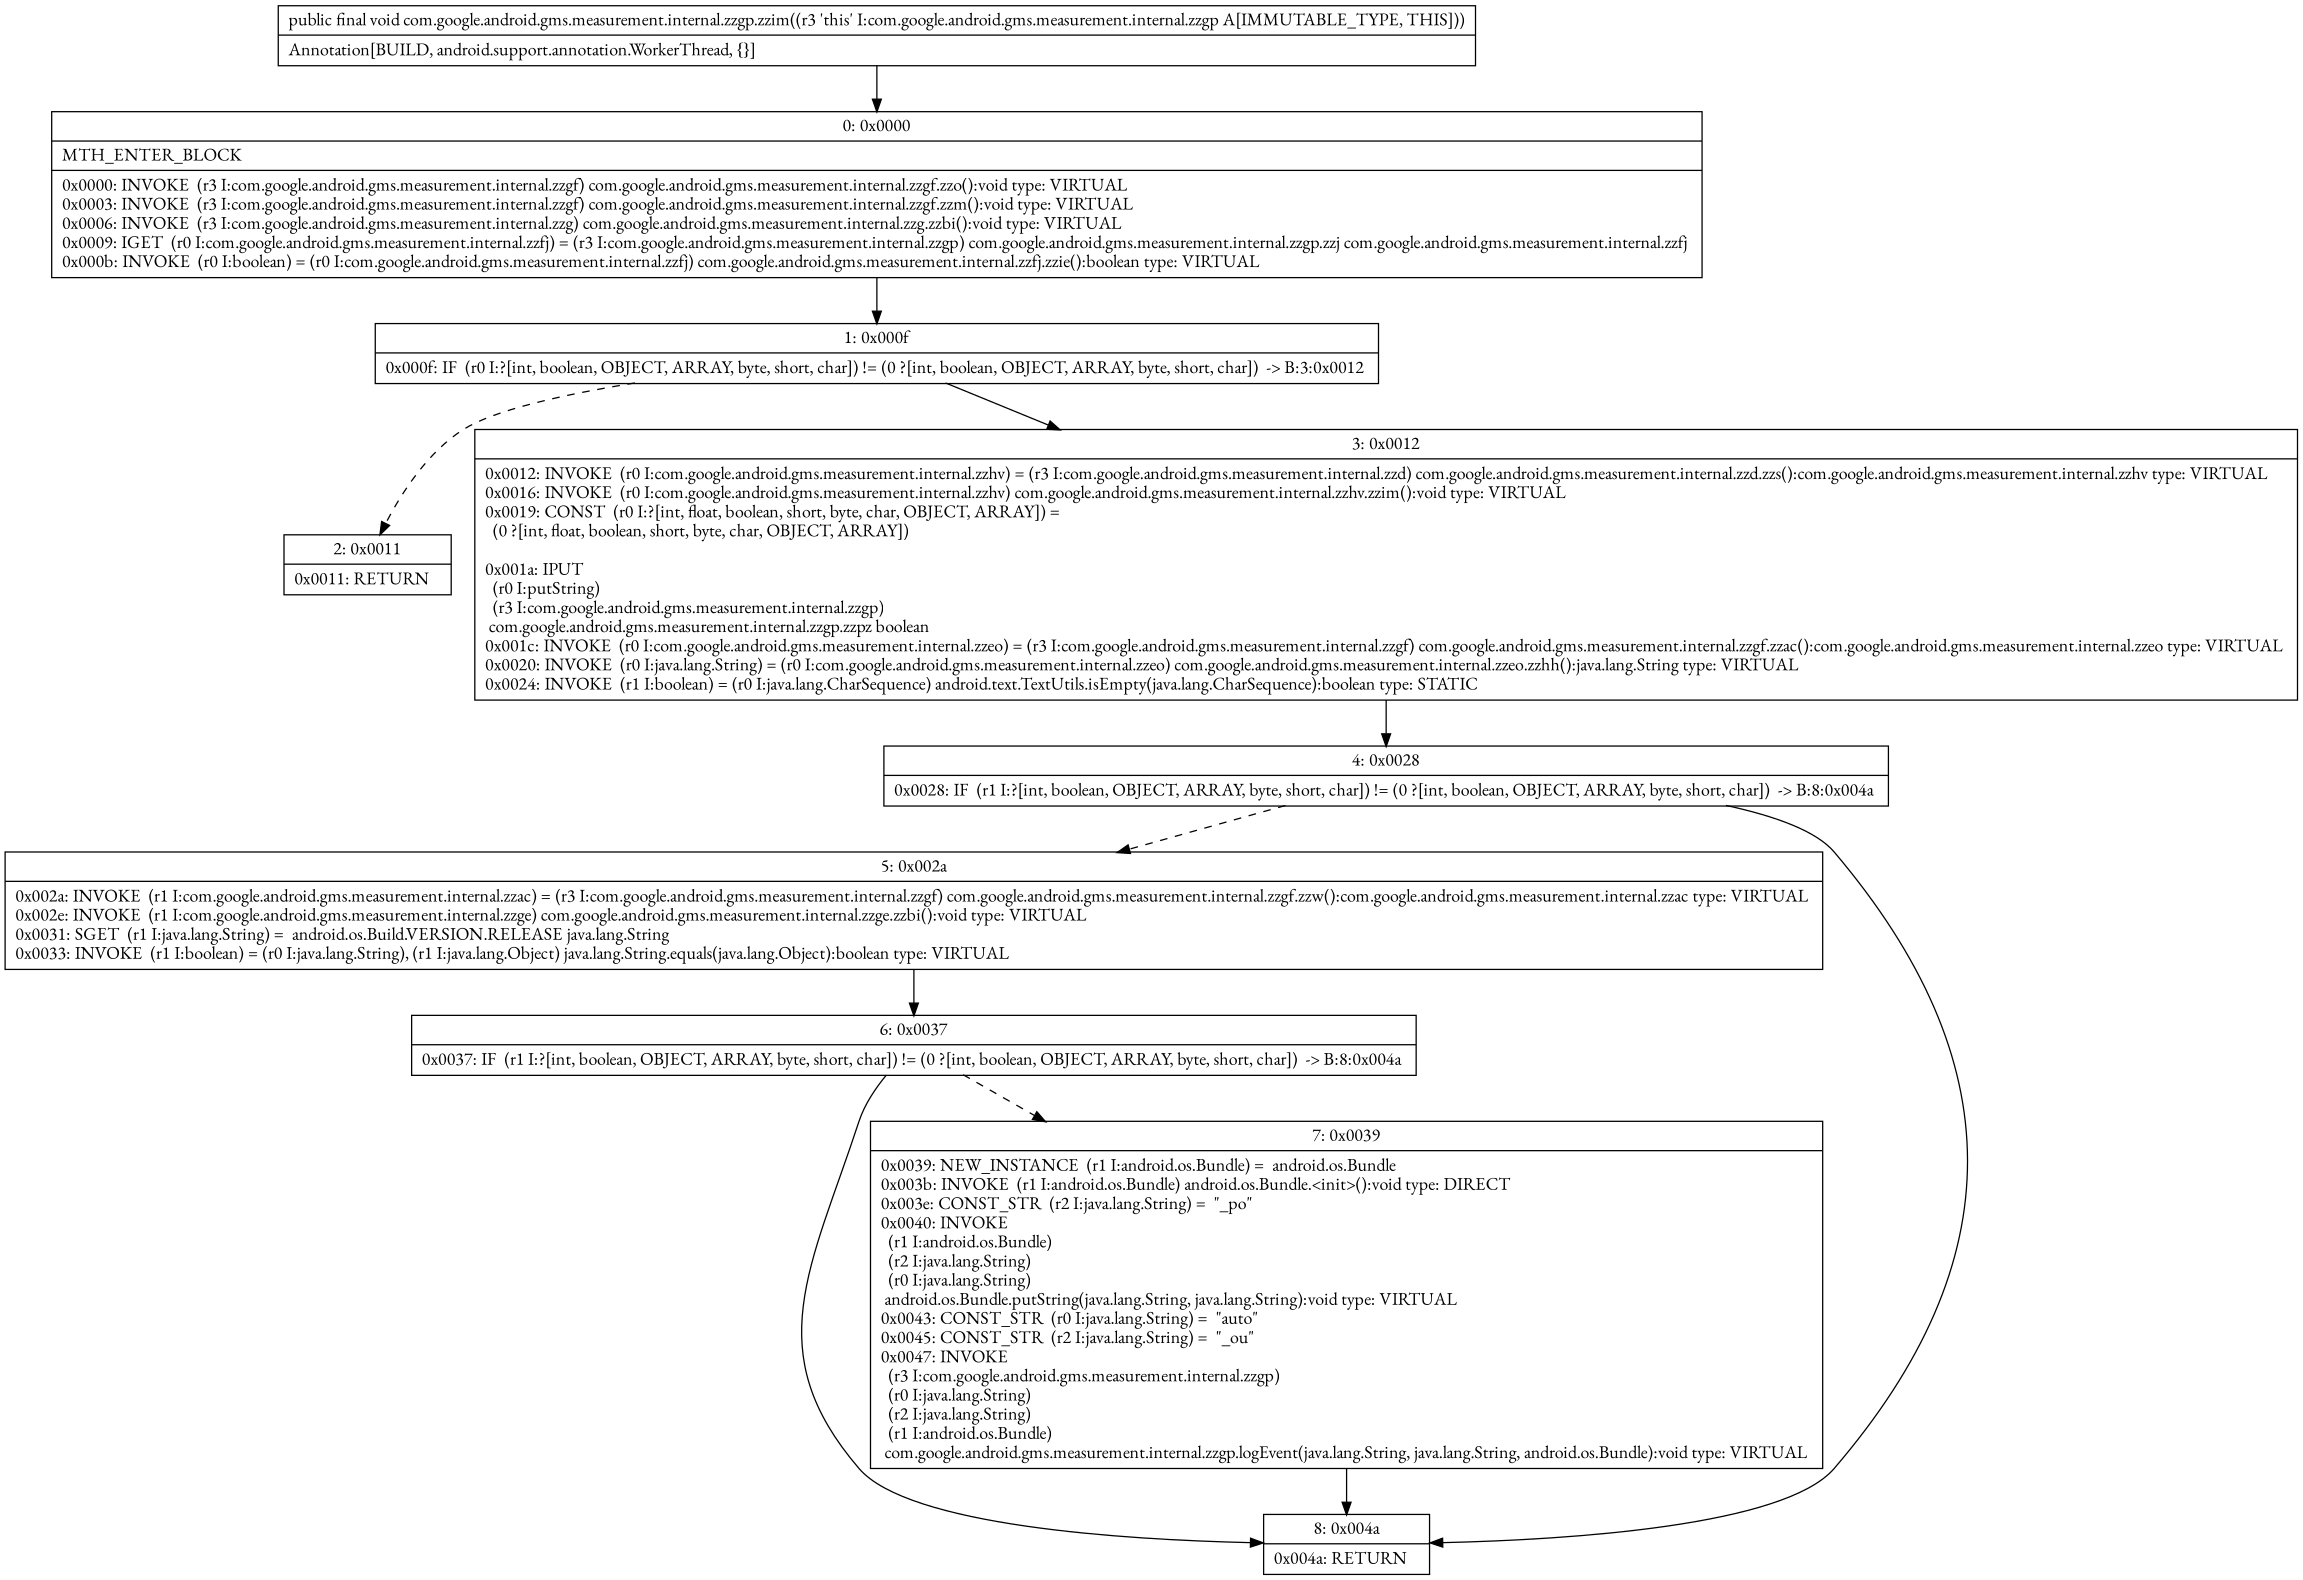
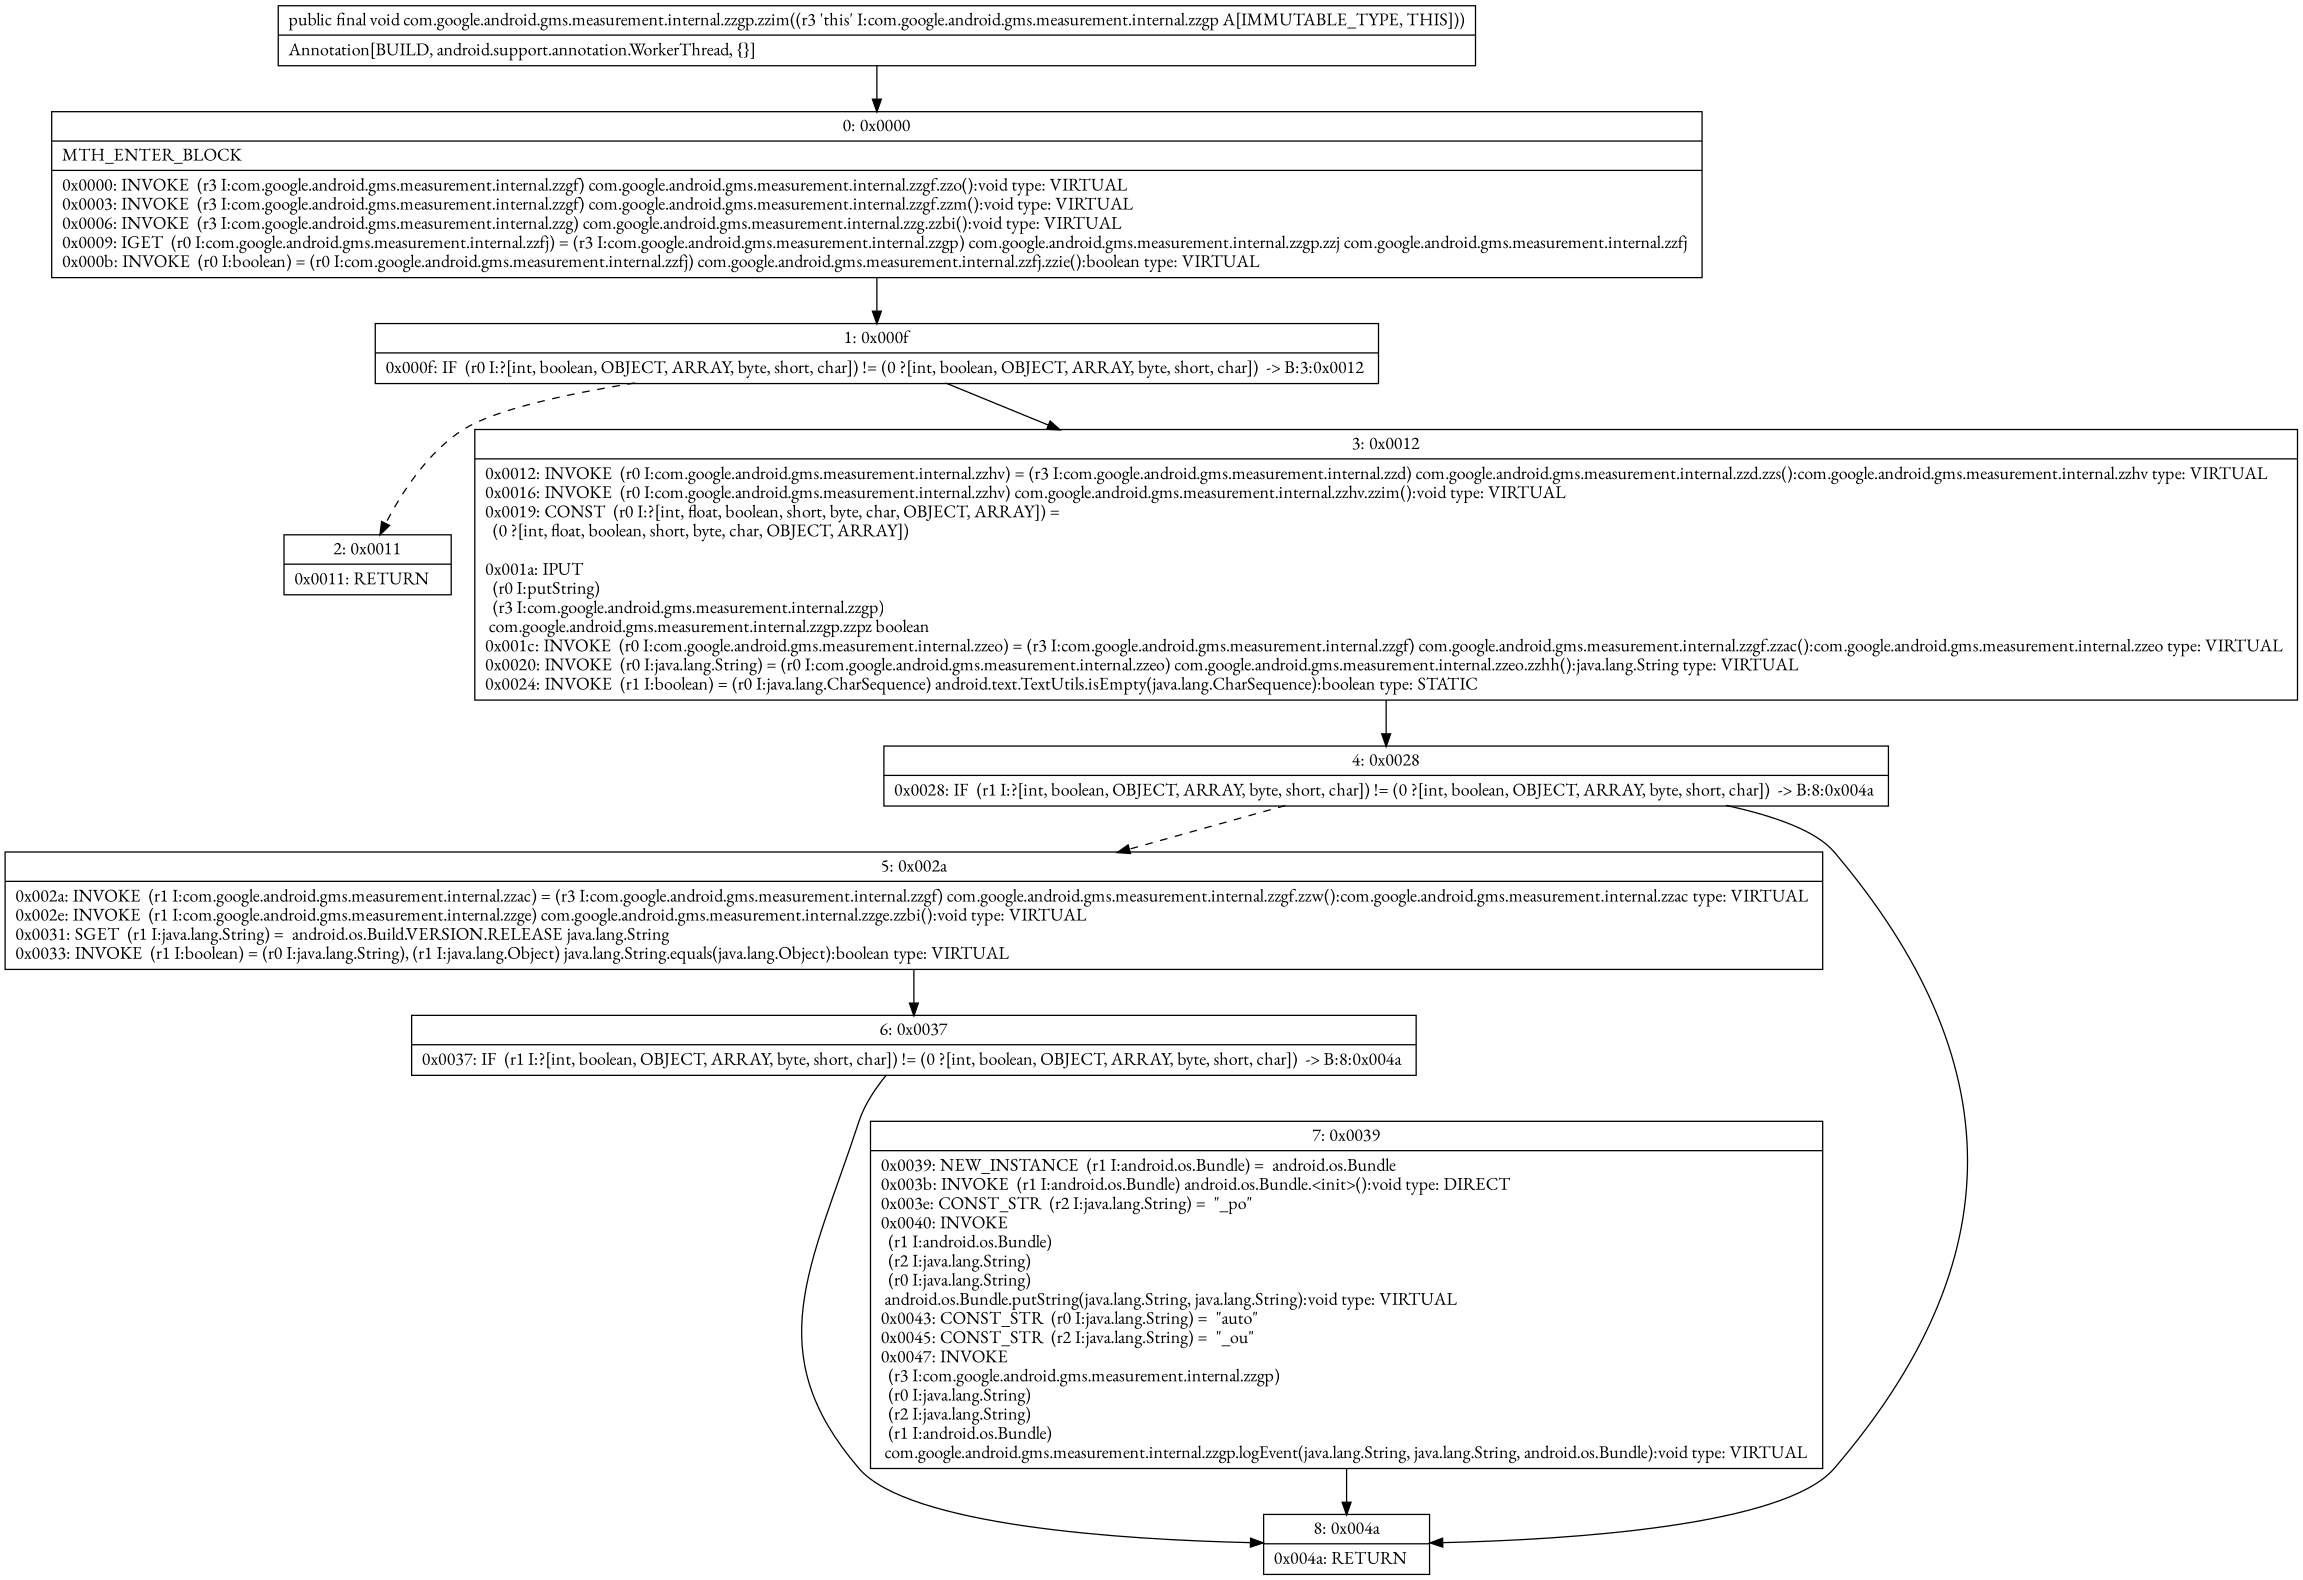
edge "6: 0x0037" -> "7: 0x0039": removed
